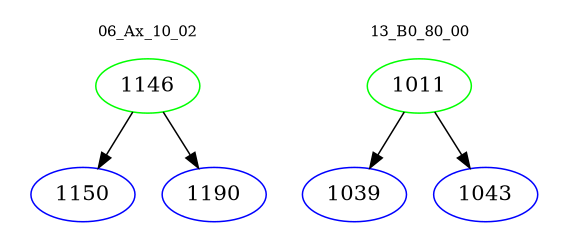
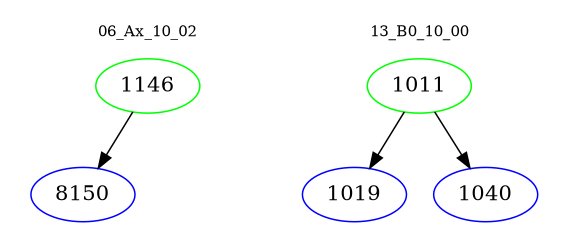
cluster "13_B0_80_00": label "13_B0_80_00" -> "13_B0_10_00"
node "1150": label "1150" -> "8150"
node "1190": removed
node "1039": label "1039" -> "1019"
node "1043": label "1043" -> "1040"
